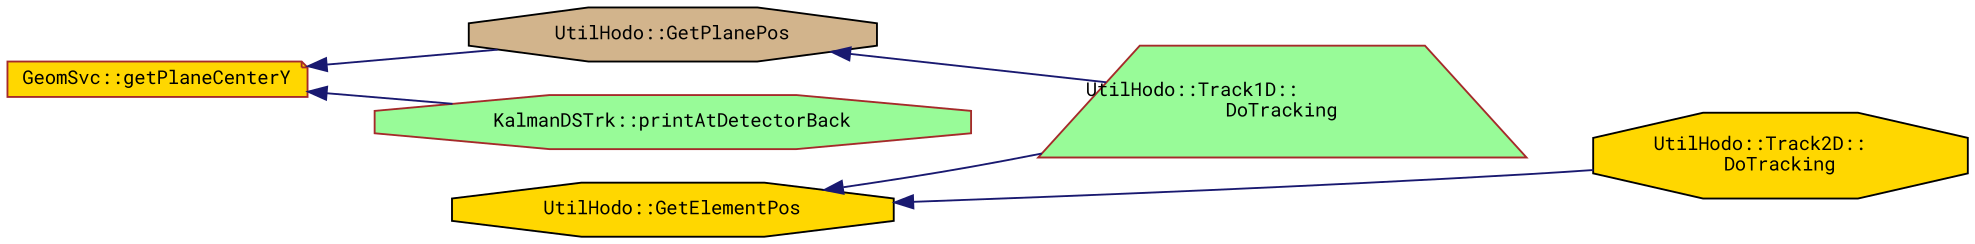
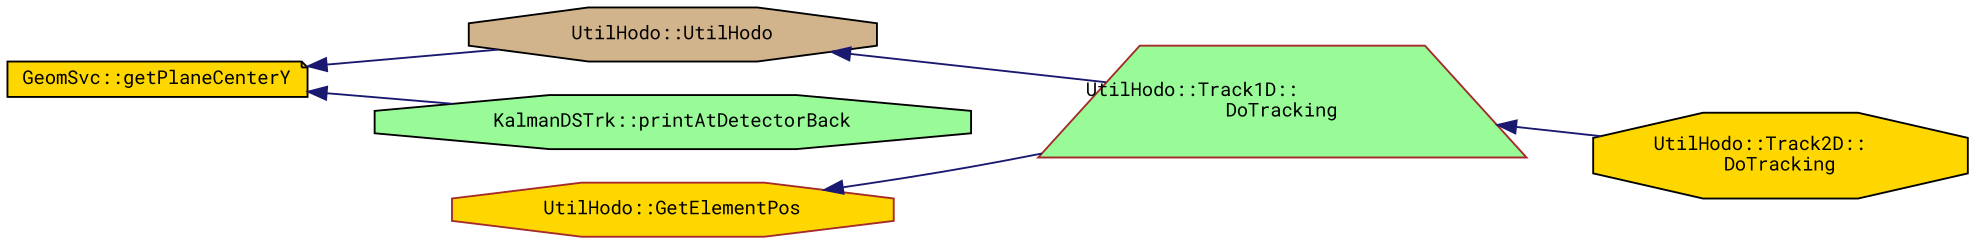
node "UtilHodo::GetPlanePos": label "UtilHodo::GetPlanePos" -> "UtilHodo::UtilHodo"
node "GeomSvc::getPlaneCenterY": color brown -> black
node "KalmanDSTrk::printAtDetectorBack": color brown -> black
edge "UtilHodo::Track2D:: DoTracking" -> "UtilHodo::GetElementPos": now "UtilHodo::Track2D:: DoTracking" -> "UtilHodo::Track1D:: DoTracking"
node "UtilHodo::GetElementPos": color black -> brown
